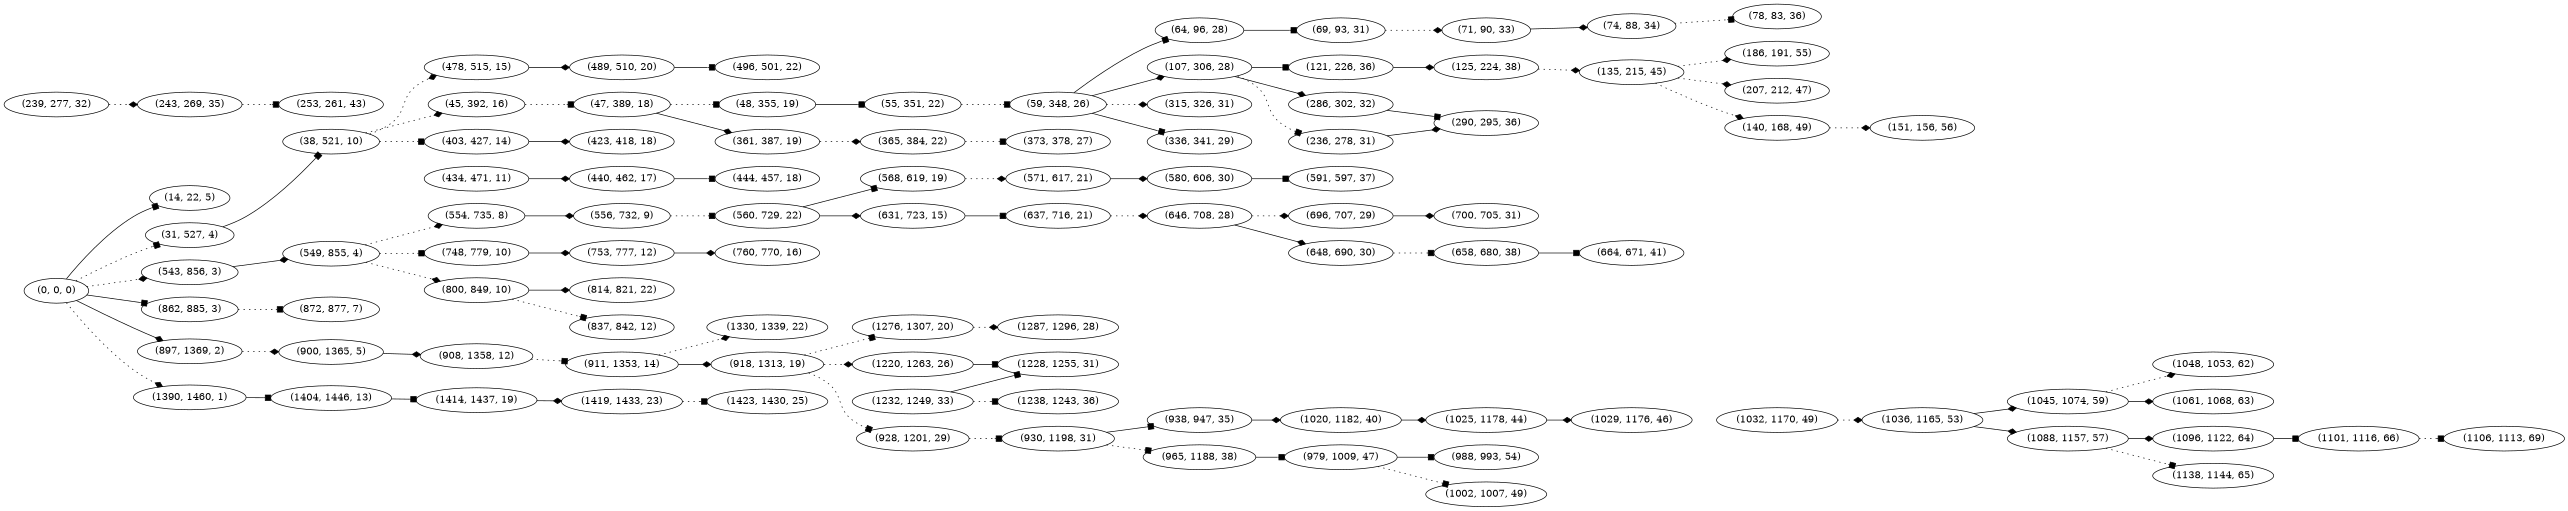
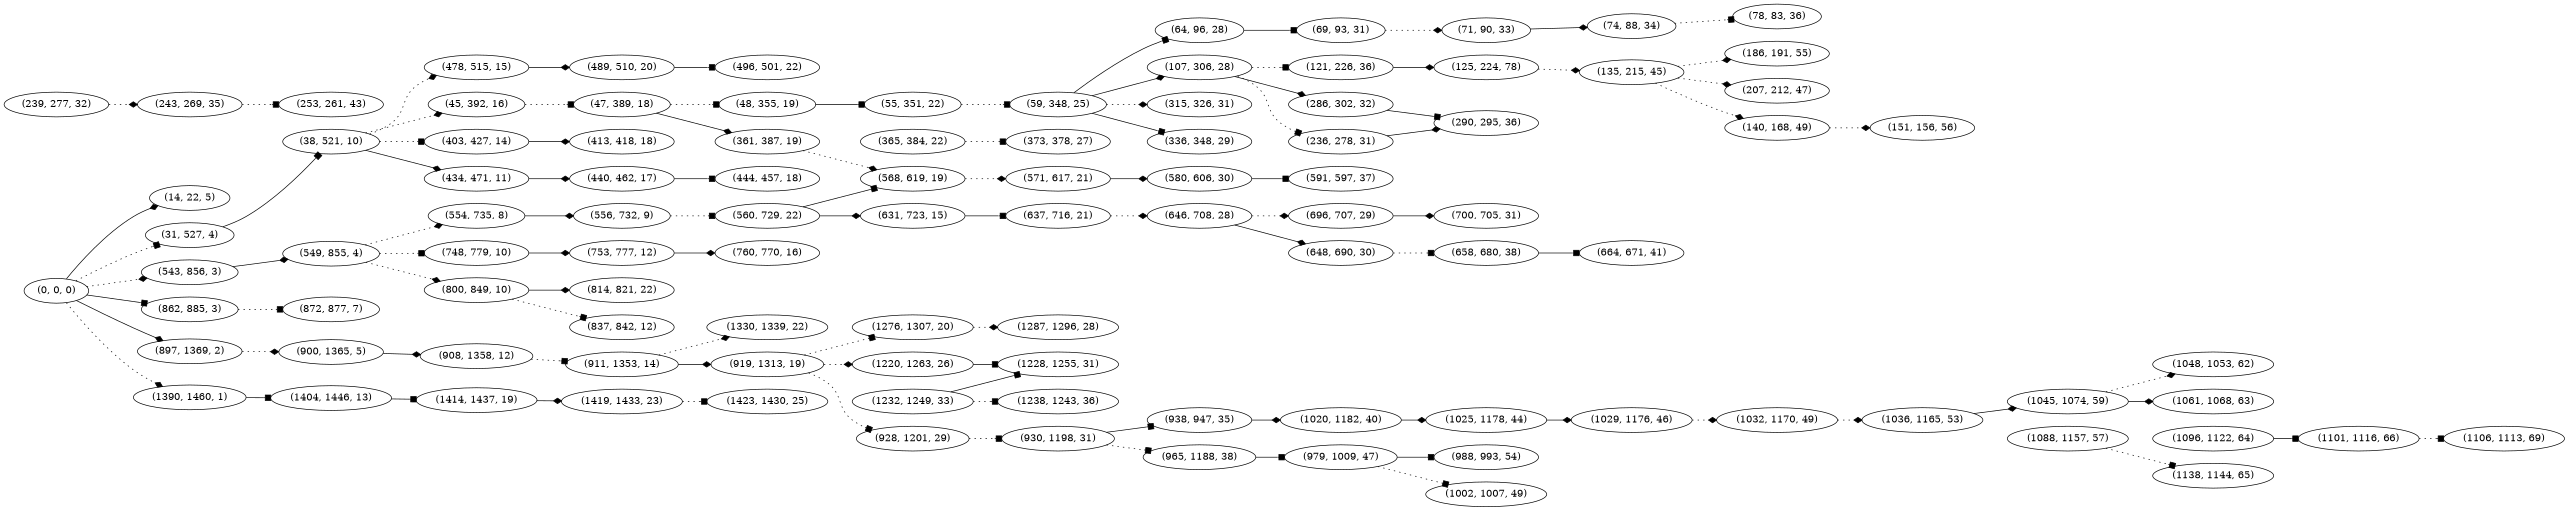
edge "(107, 306, 28)" -> "(121, 226, 36)": style solid -> dotted
node "(125, 224, 38)": label "(125, 224, 38)" -> "(125, 224, 78)"
node "(59, 348, 26)": label "(59, 348, 26)" -> "(59, 348, 25)"
node "(423, 418, 18)": label "(423, 418, 18)" -> "(413, 418, 18)"
edge "(361, 387, 19)" -> "(365, 384, 22)": now "(361, 387, 19)" -> "(568, 619, 19)"
node "(336, 341, 29)": label "(336, 341, 29)" -> "(336, 348, 29)"
edge "(38, 521, 10)" -> "(434, 471, 11)": added
edge "(0, 0, 0)" -> "(14, 22, 5)": arrowhead box -> diamond
node "(918, 1313, 19)": label "(918, 1313, 19)" -> "(919, 1313, 19)"
edge "(1029, 1176, 46)" -> "(1032, 1170, 49)": added
edge "(1036, 1165, 53)" -> "(1088, 1157, 57)": removed
edge "(1088, 1157, 57)" -> "(1096, 1122, 64)": removed
